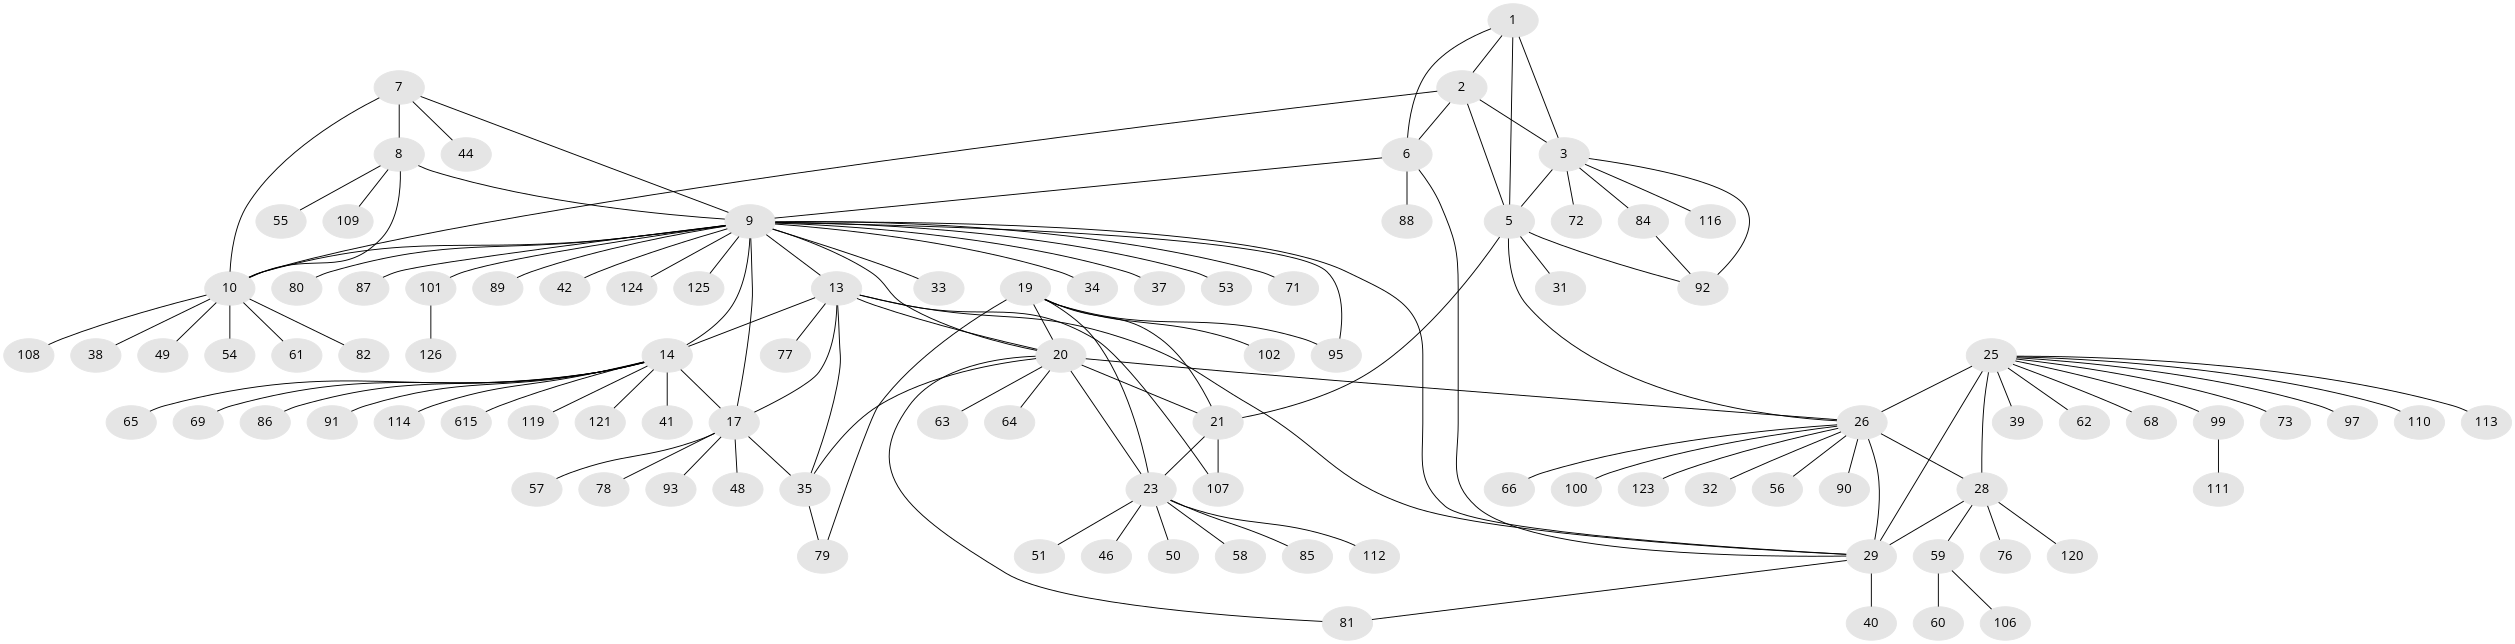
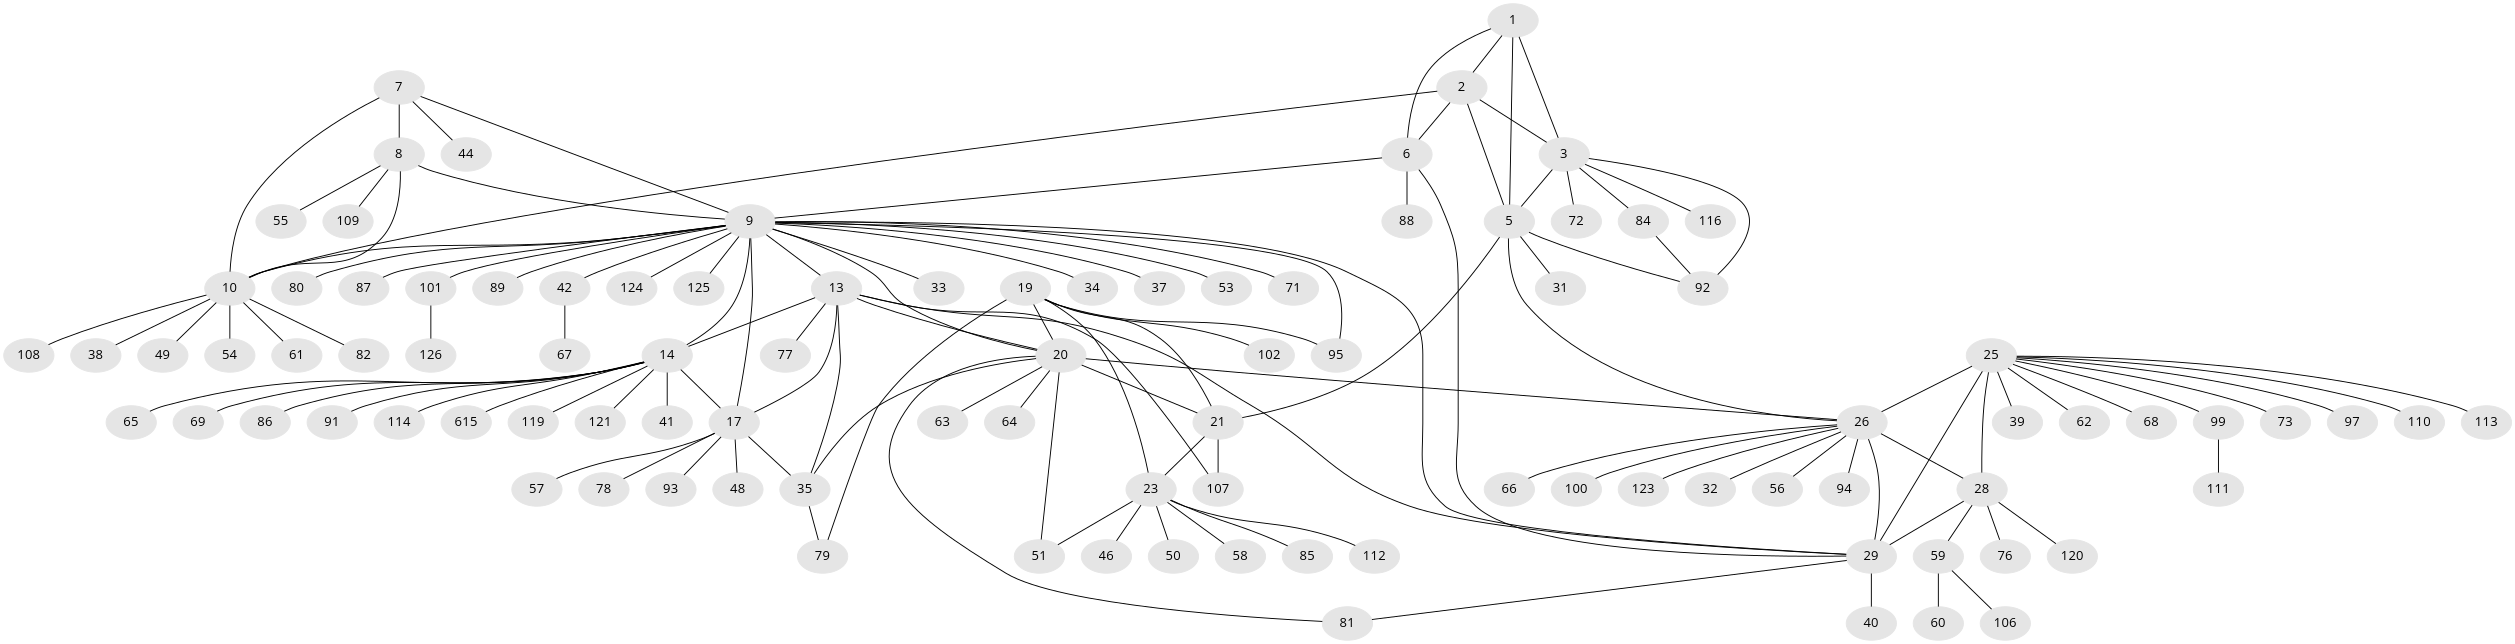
node "67": added
edge "20" -- "23": now "20" -- "51"
node "90": label "90" -> "94"
